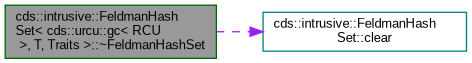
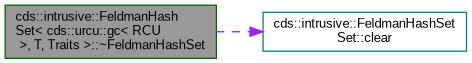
node "cds::intrusive::FeldmanHash Set::clear": label "cds::intrusive::FeldmanHash Set::clear" -> "cds::intrusive::FeldmanHashSet Set::clear"
